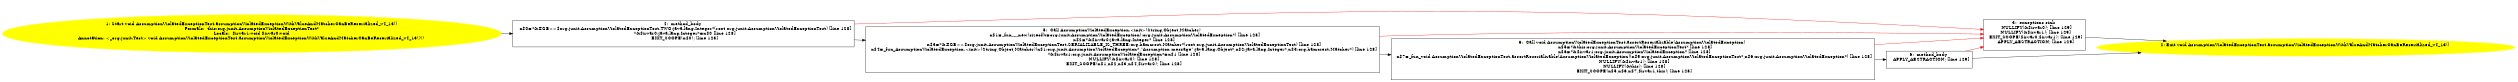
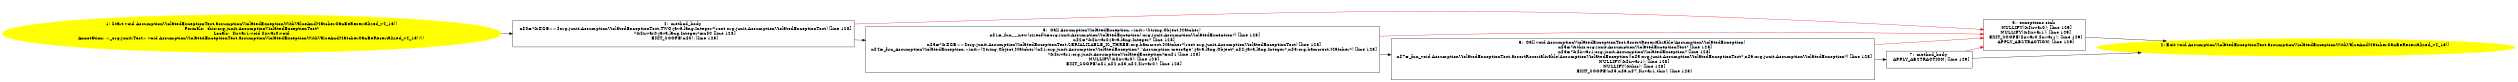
node "6:  method_body APPLY_ABSTRACTION; [line 129]": label "6:  method_body APPLY_ABSTRACTION; [line 129]" -> "7:  method_body APPLY_ABSTRACTION; [line 129]"
